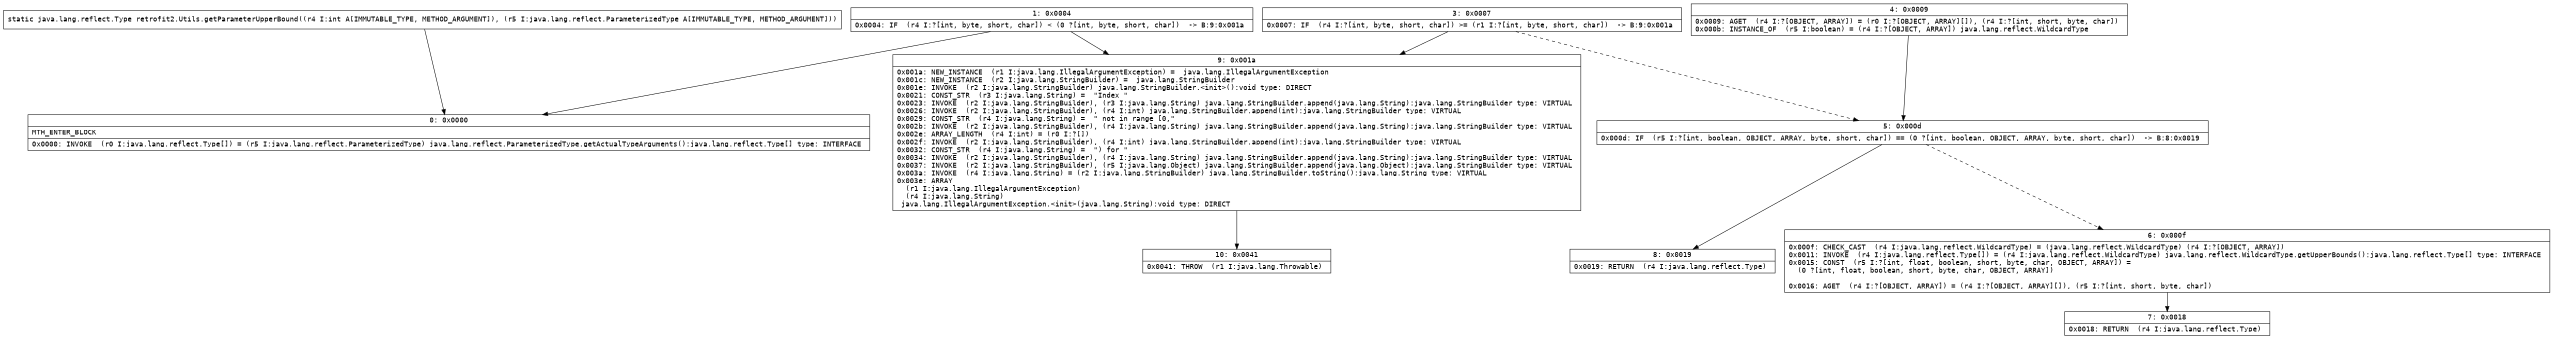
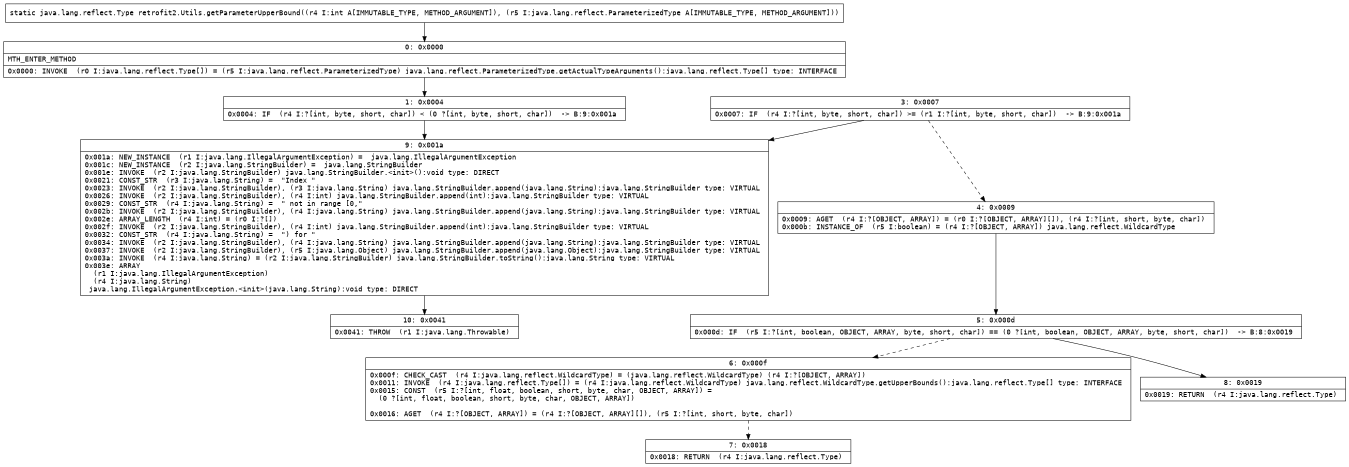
edge "1: 0x0004" -> "0: 0x0000": reversed
edge "3: 0x0007" -> "5: 0x000d": now "3: 0x0007" -> "4: 0x0009"
node "0: 0x0000": text "MTH_ENTER_BLOCK" -> "MTH_ENTER_METHOD"
edge "6: 0x000f" -> "7: 0x0018": style solid -> dashed
